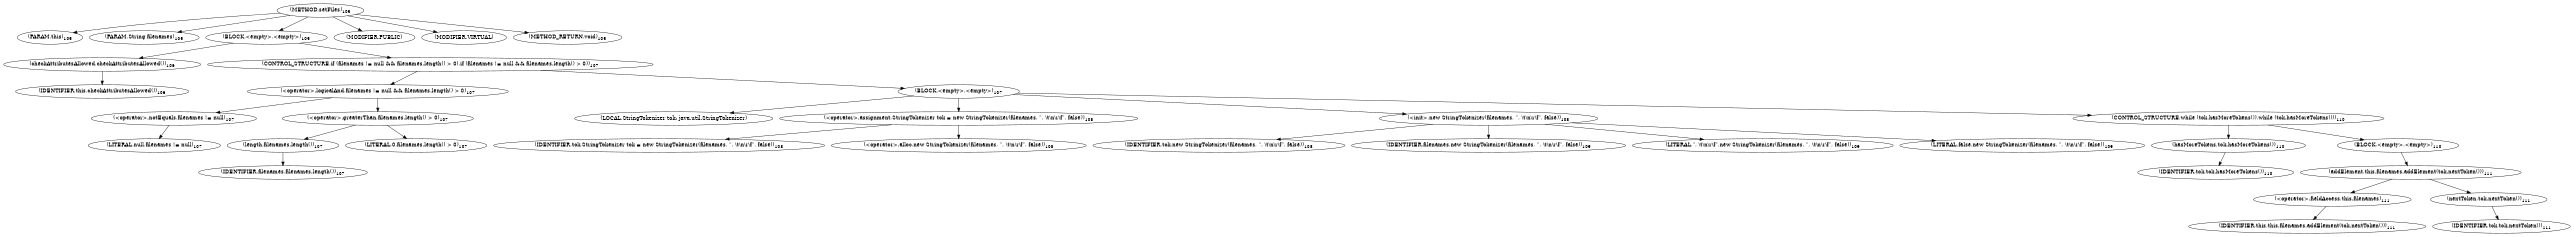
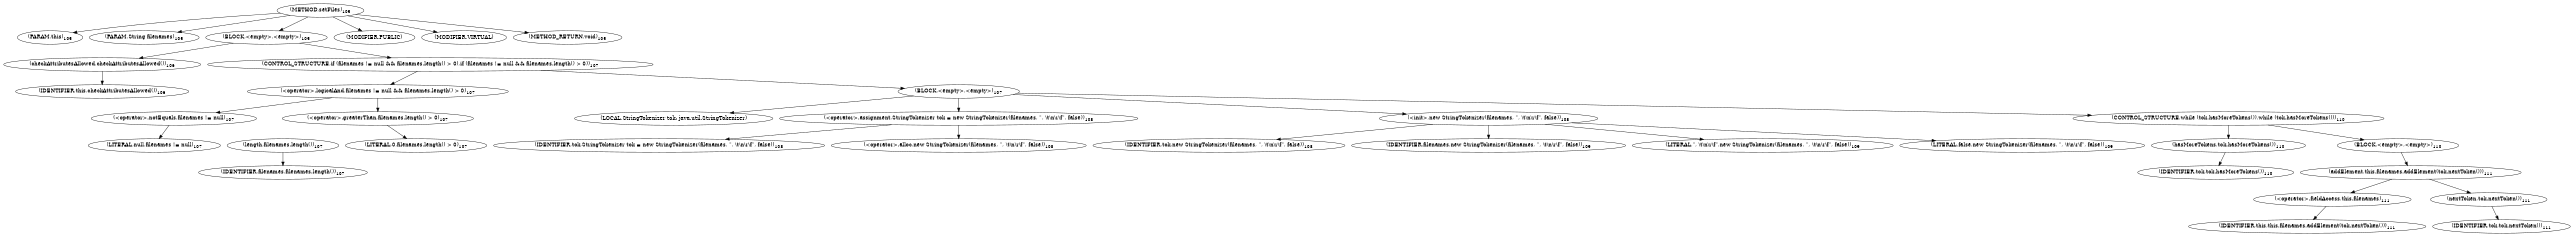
edge "(<operator>.greaterThan,filenames.length() > 0)" -> "(length,filenames.length())": removed
